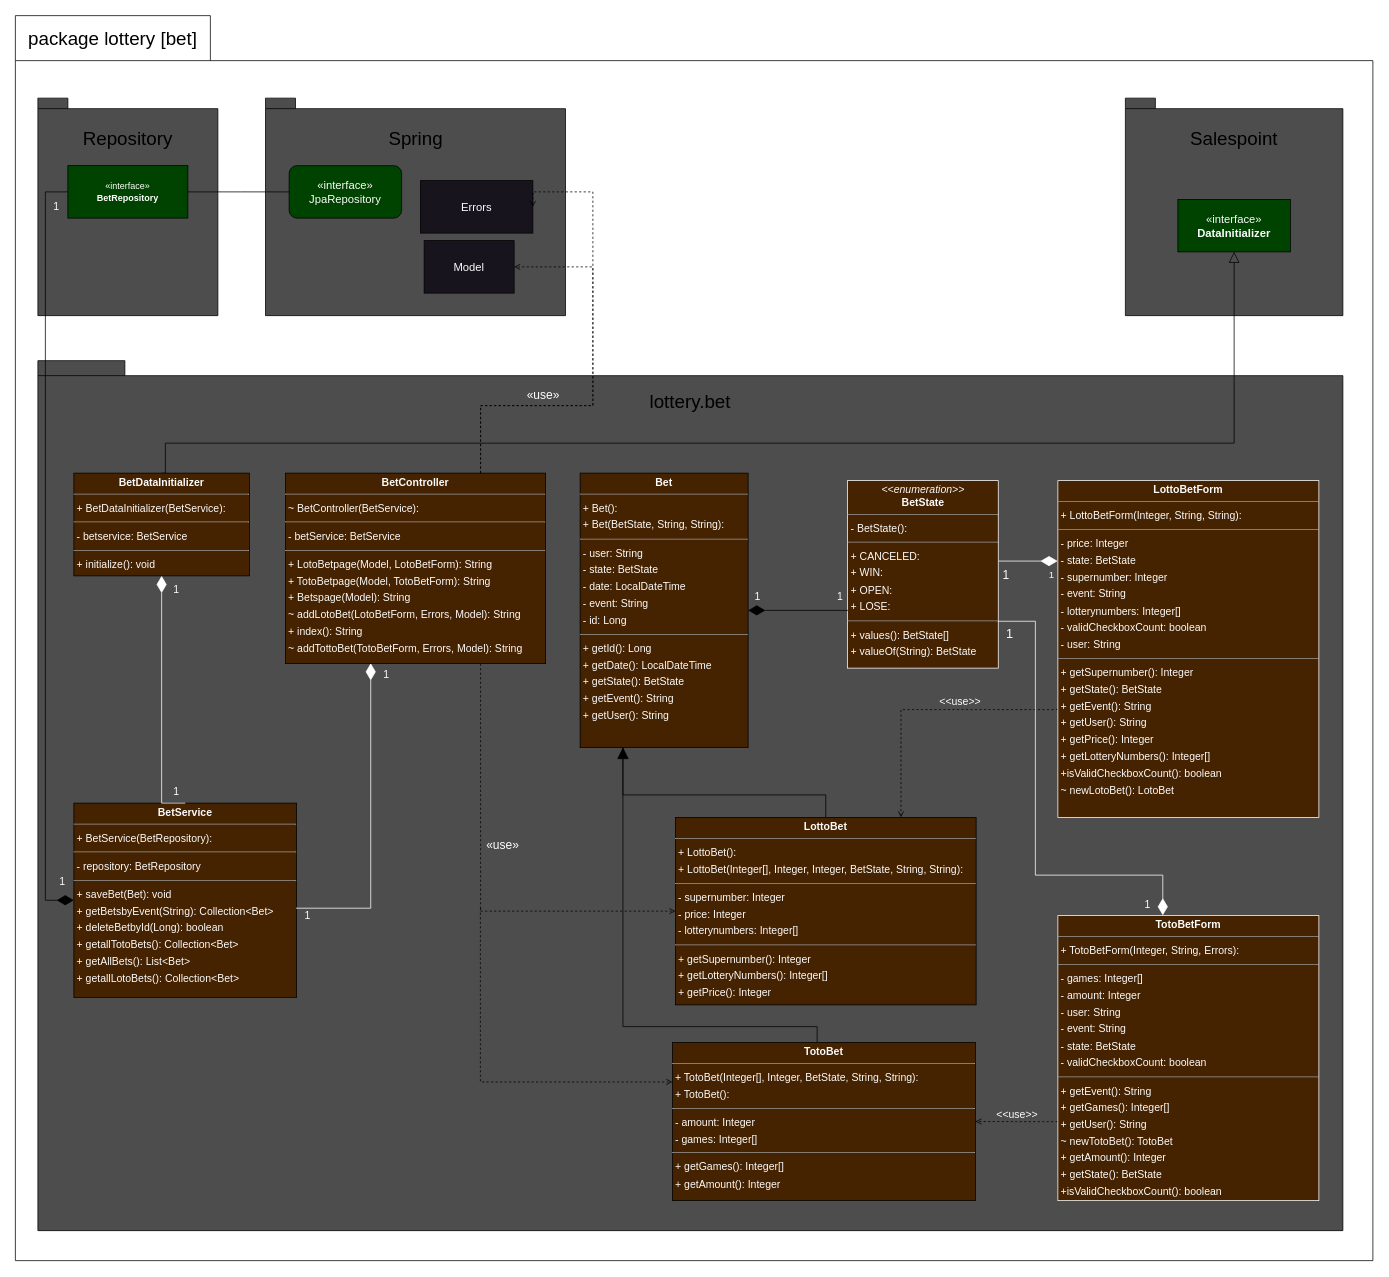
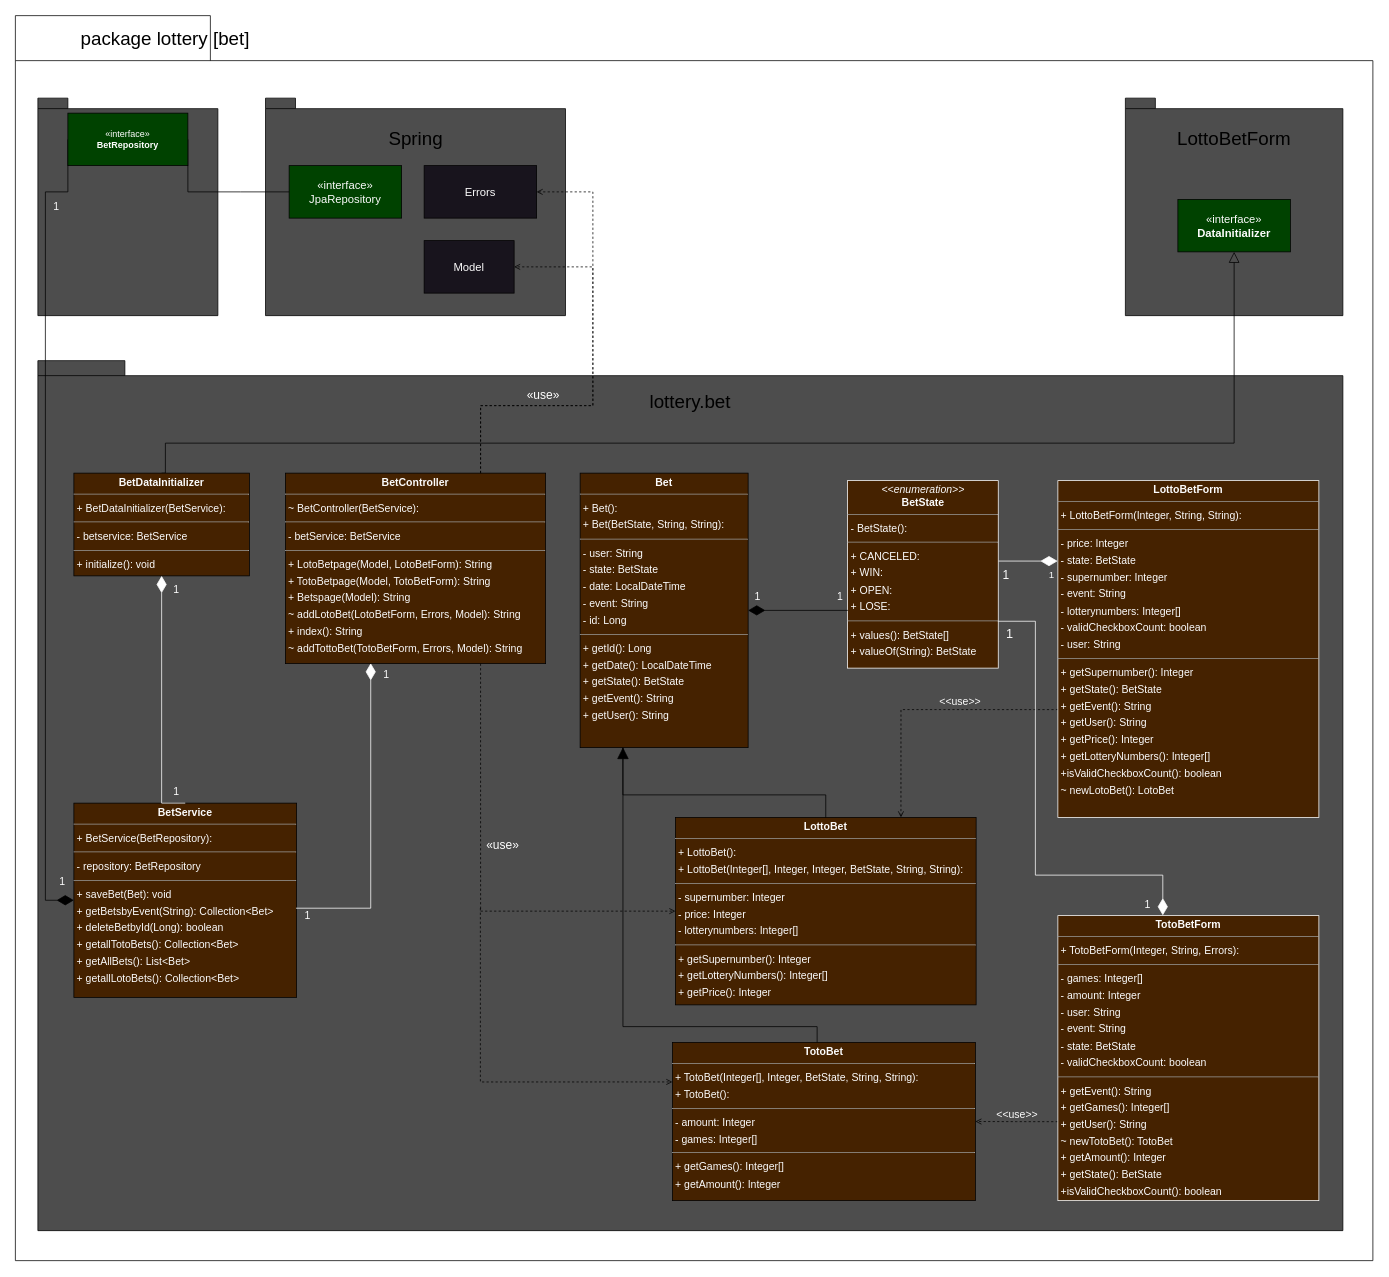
node "package lottery [bet]": moved (113, 38) -> (165, 38)
node "Salespoint": label "Salespoint" -> "LottoBetForm"
node "«interface» BetRepository": moved (128, 192) -> (128, 139)
node "«interface»JpaRepository": shape rounded rectangle -> rectangle
node "Errors": moved (477, 207) -> (480, 192)
